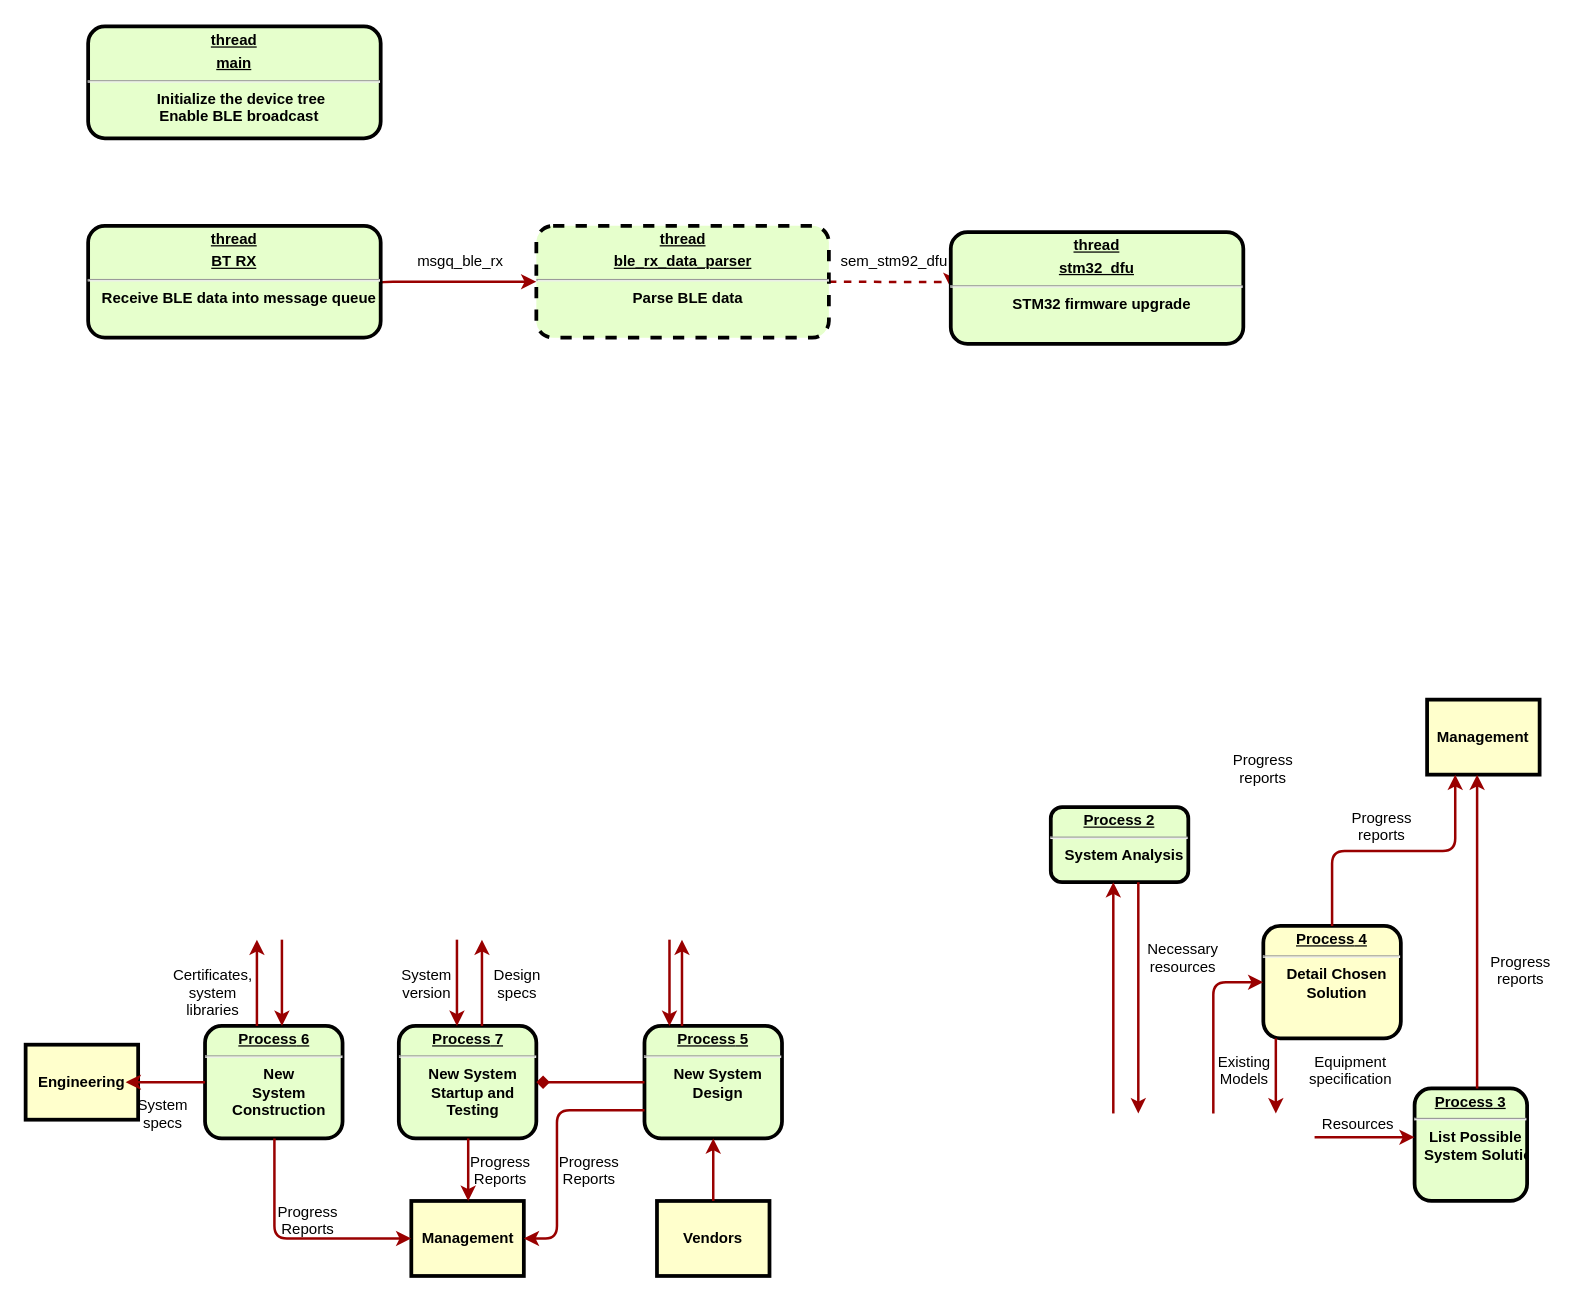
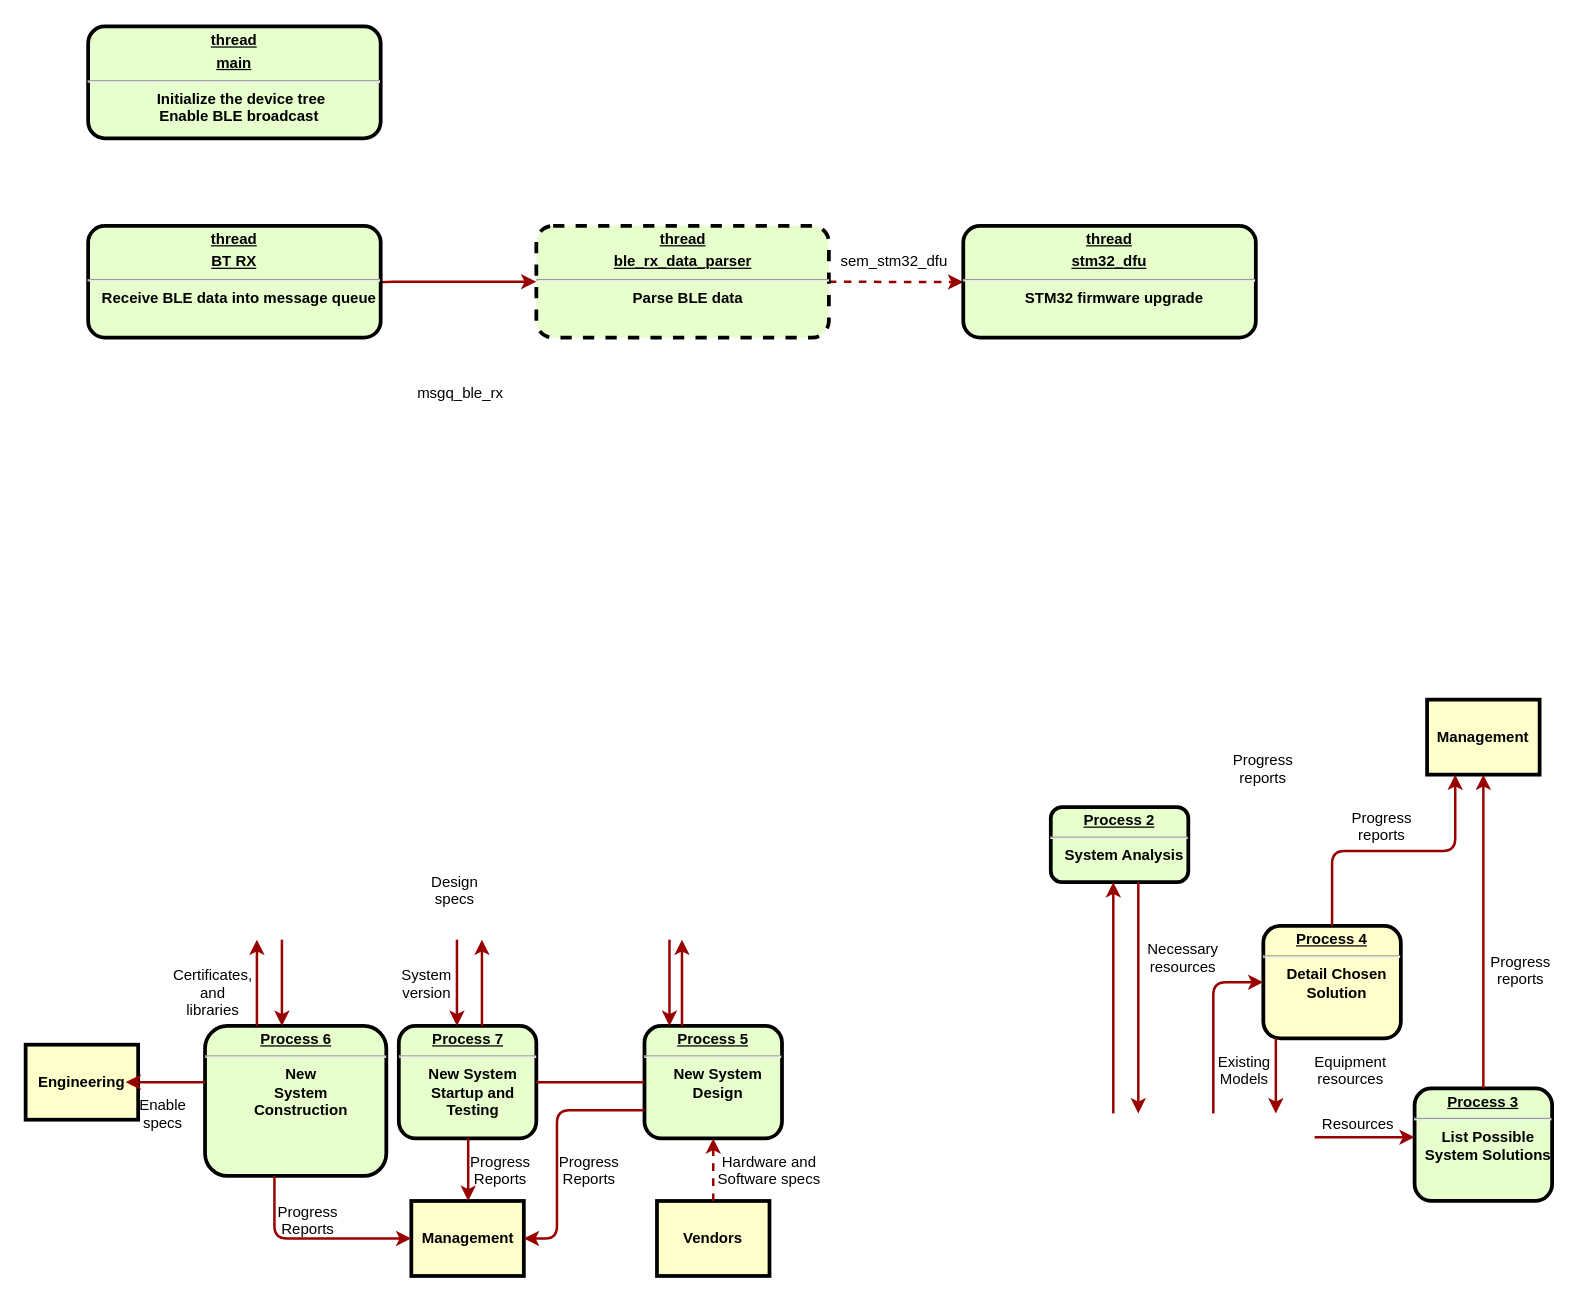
node "sem_stm92_dfu": label "sem_stm92_dfu" -> "sem_stm32_dfu"
node "msgq_ble_rx": moved (461, 263) -> (461, 394)
node "thread stm32_dfu STM32 firmware upgrade": moved (1097, 288) -> (1109, 282)
node "Certificates, system libraries": label "Certificates, system libraries" -> "Certificates, and libraries"
node "Design specs": moved (518, 977) -> (455, 883)
node "Equipment specification": label "Equipment specification" -> "Equipment resources"
node "Process 6 New System Construction": size 138x113 -> 181x150
edge "Process 5 New System Design" -> "Process 7 New System Startup and Testing": arrowhead diamond -> none
node "System specs": label "System specs" -> "Enable specs"
node "Process 3 List Possible System Solutions": size 113x113 -> 138x113
node "Hardware and Software specs": added
edge "Vendors" -> "Process 5 New System Design": style solid -> dashed
